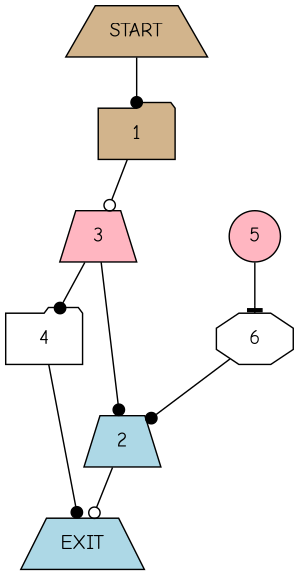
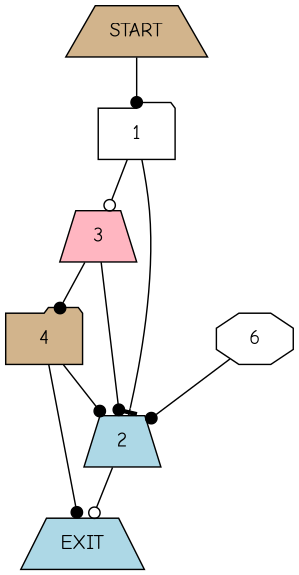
node "1": fillcolor tan -> white
node "5": removed
edge "1" -> "2": added
node "4": fillcolor white -> tan
edge "4" -> "2": added
